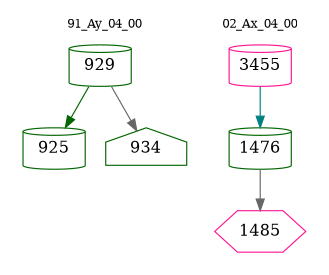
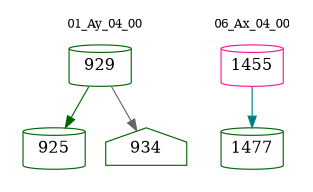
cluster "91_Ay_04_00": label "91_Ay_04_00" -> "01_Ay_04_00"
cluster "02_Ax_04_00": label "02_Ax_04_00" -> "06_Ax_04_00"
node "3455": label "3455" -> "1455"
node "1476": label "1476" -> "1477"
node "1485": removed
